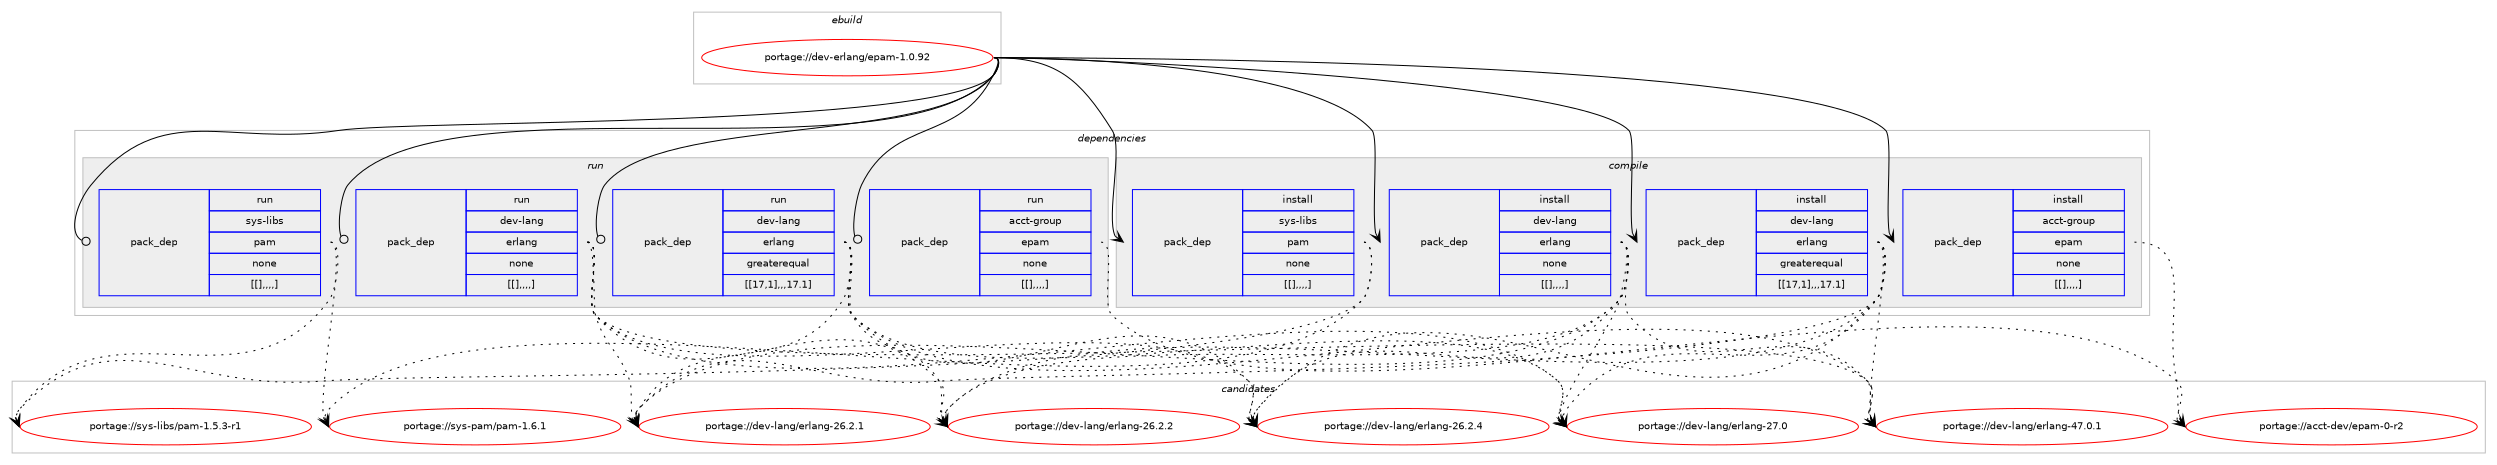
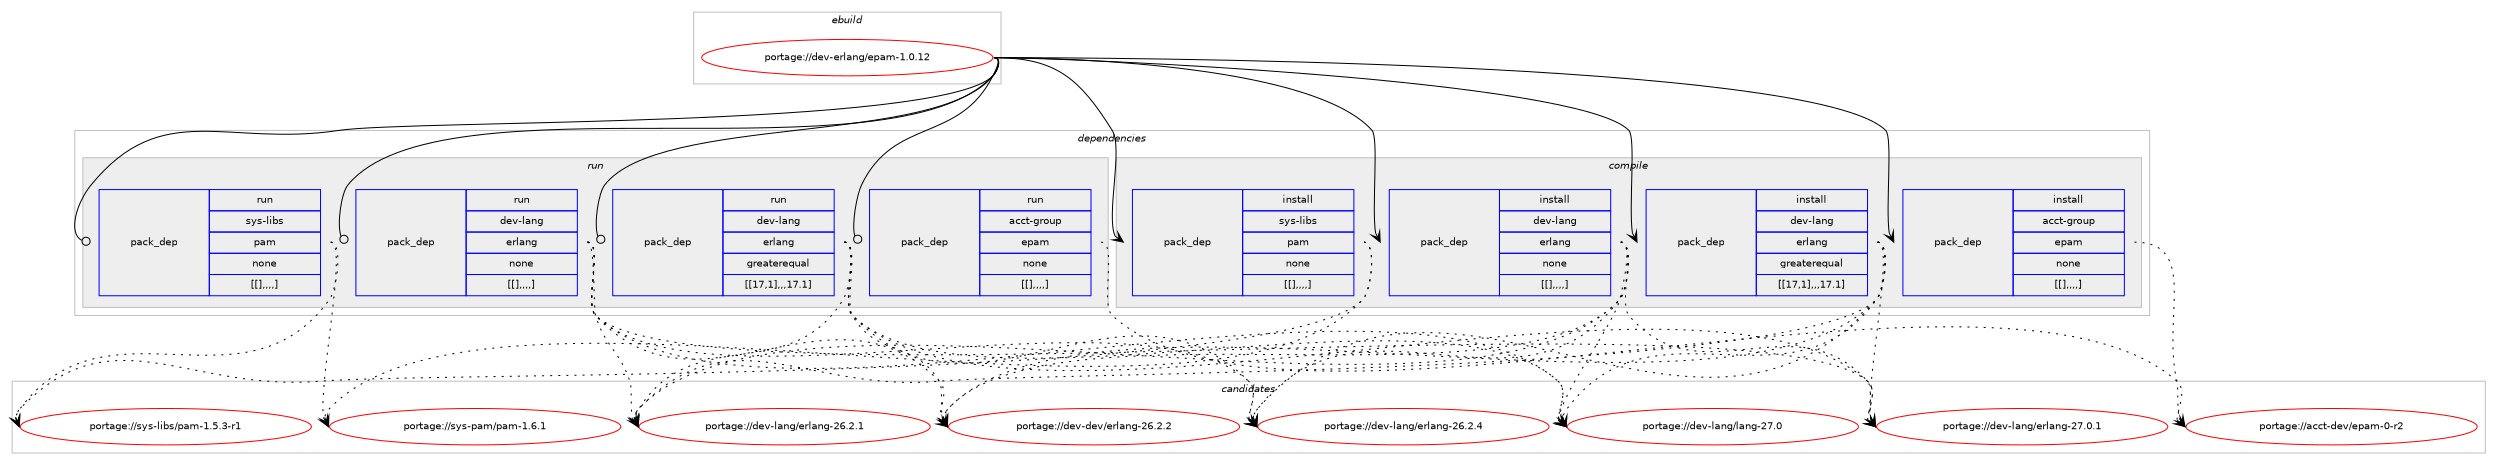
node "portage://dev-erlang/epam-1.0.92": label "portage://dev-erlang/epam-1.0.92" -> "portage://dev-erlang/epam-1.0.12"
node "portage://dev-lang/erlang-26.2.2": label "portage://dev-lang/erlang-26.2.2" -> "portage://dev-dev/erlang-26.2.2"
node "portage://dev-lang/erlang-27.0": label "portage://dev-lang/erlang-27.0" -> "portage://dev-lang/lang-27.0"
node "portage://dev-lang/erlang-47.0.1": label "portage://dev-lang/erlang-47.0.1" -> "portage://dev-lang/erlang-27.0.1"
